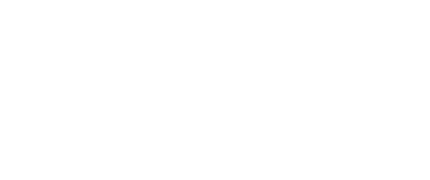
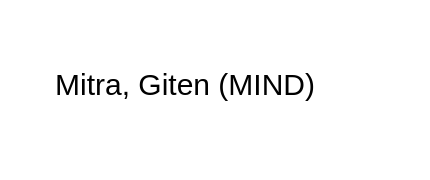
node "Mitra, Giten (MIND)": added
